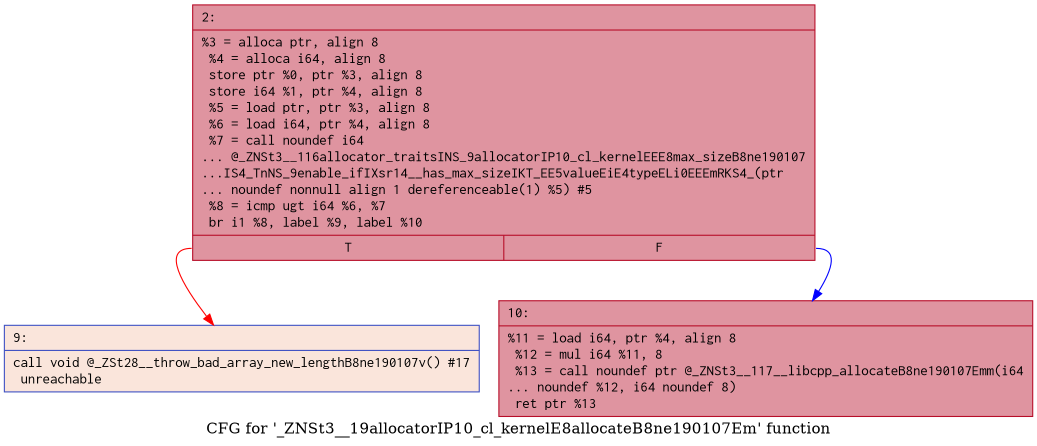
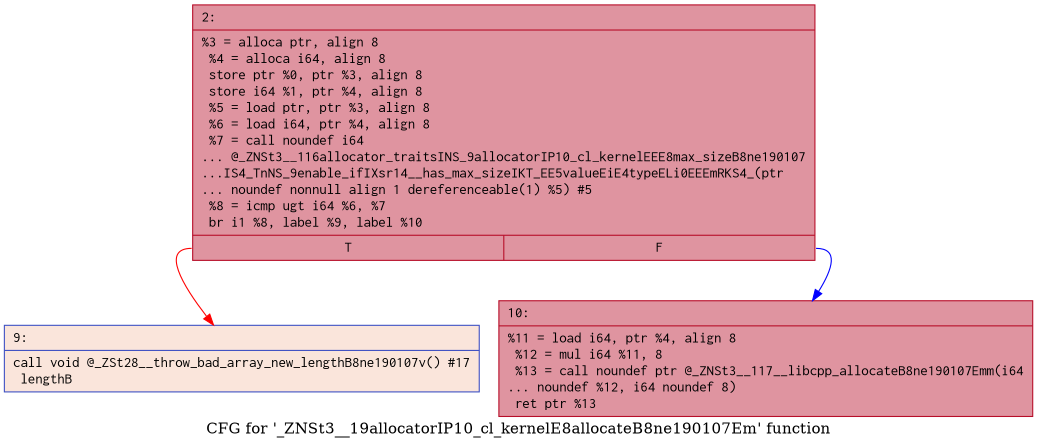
node "9:": text "unreachable" -> "lengthB"
